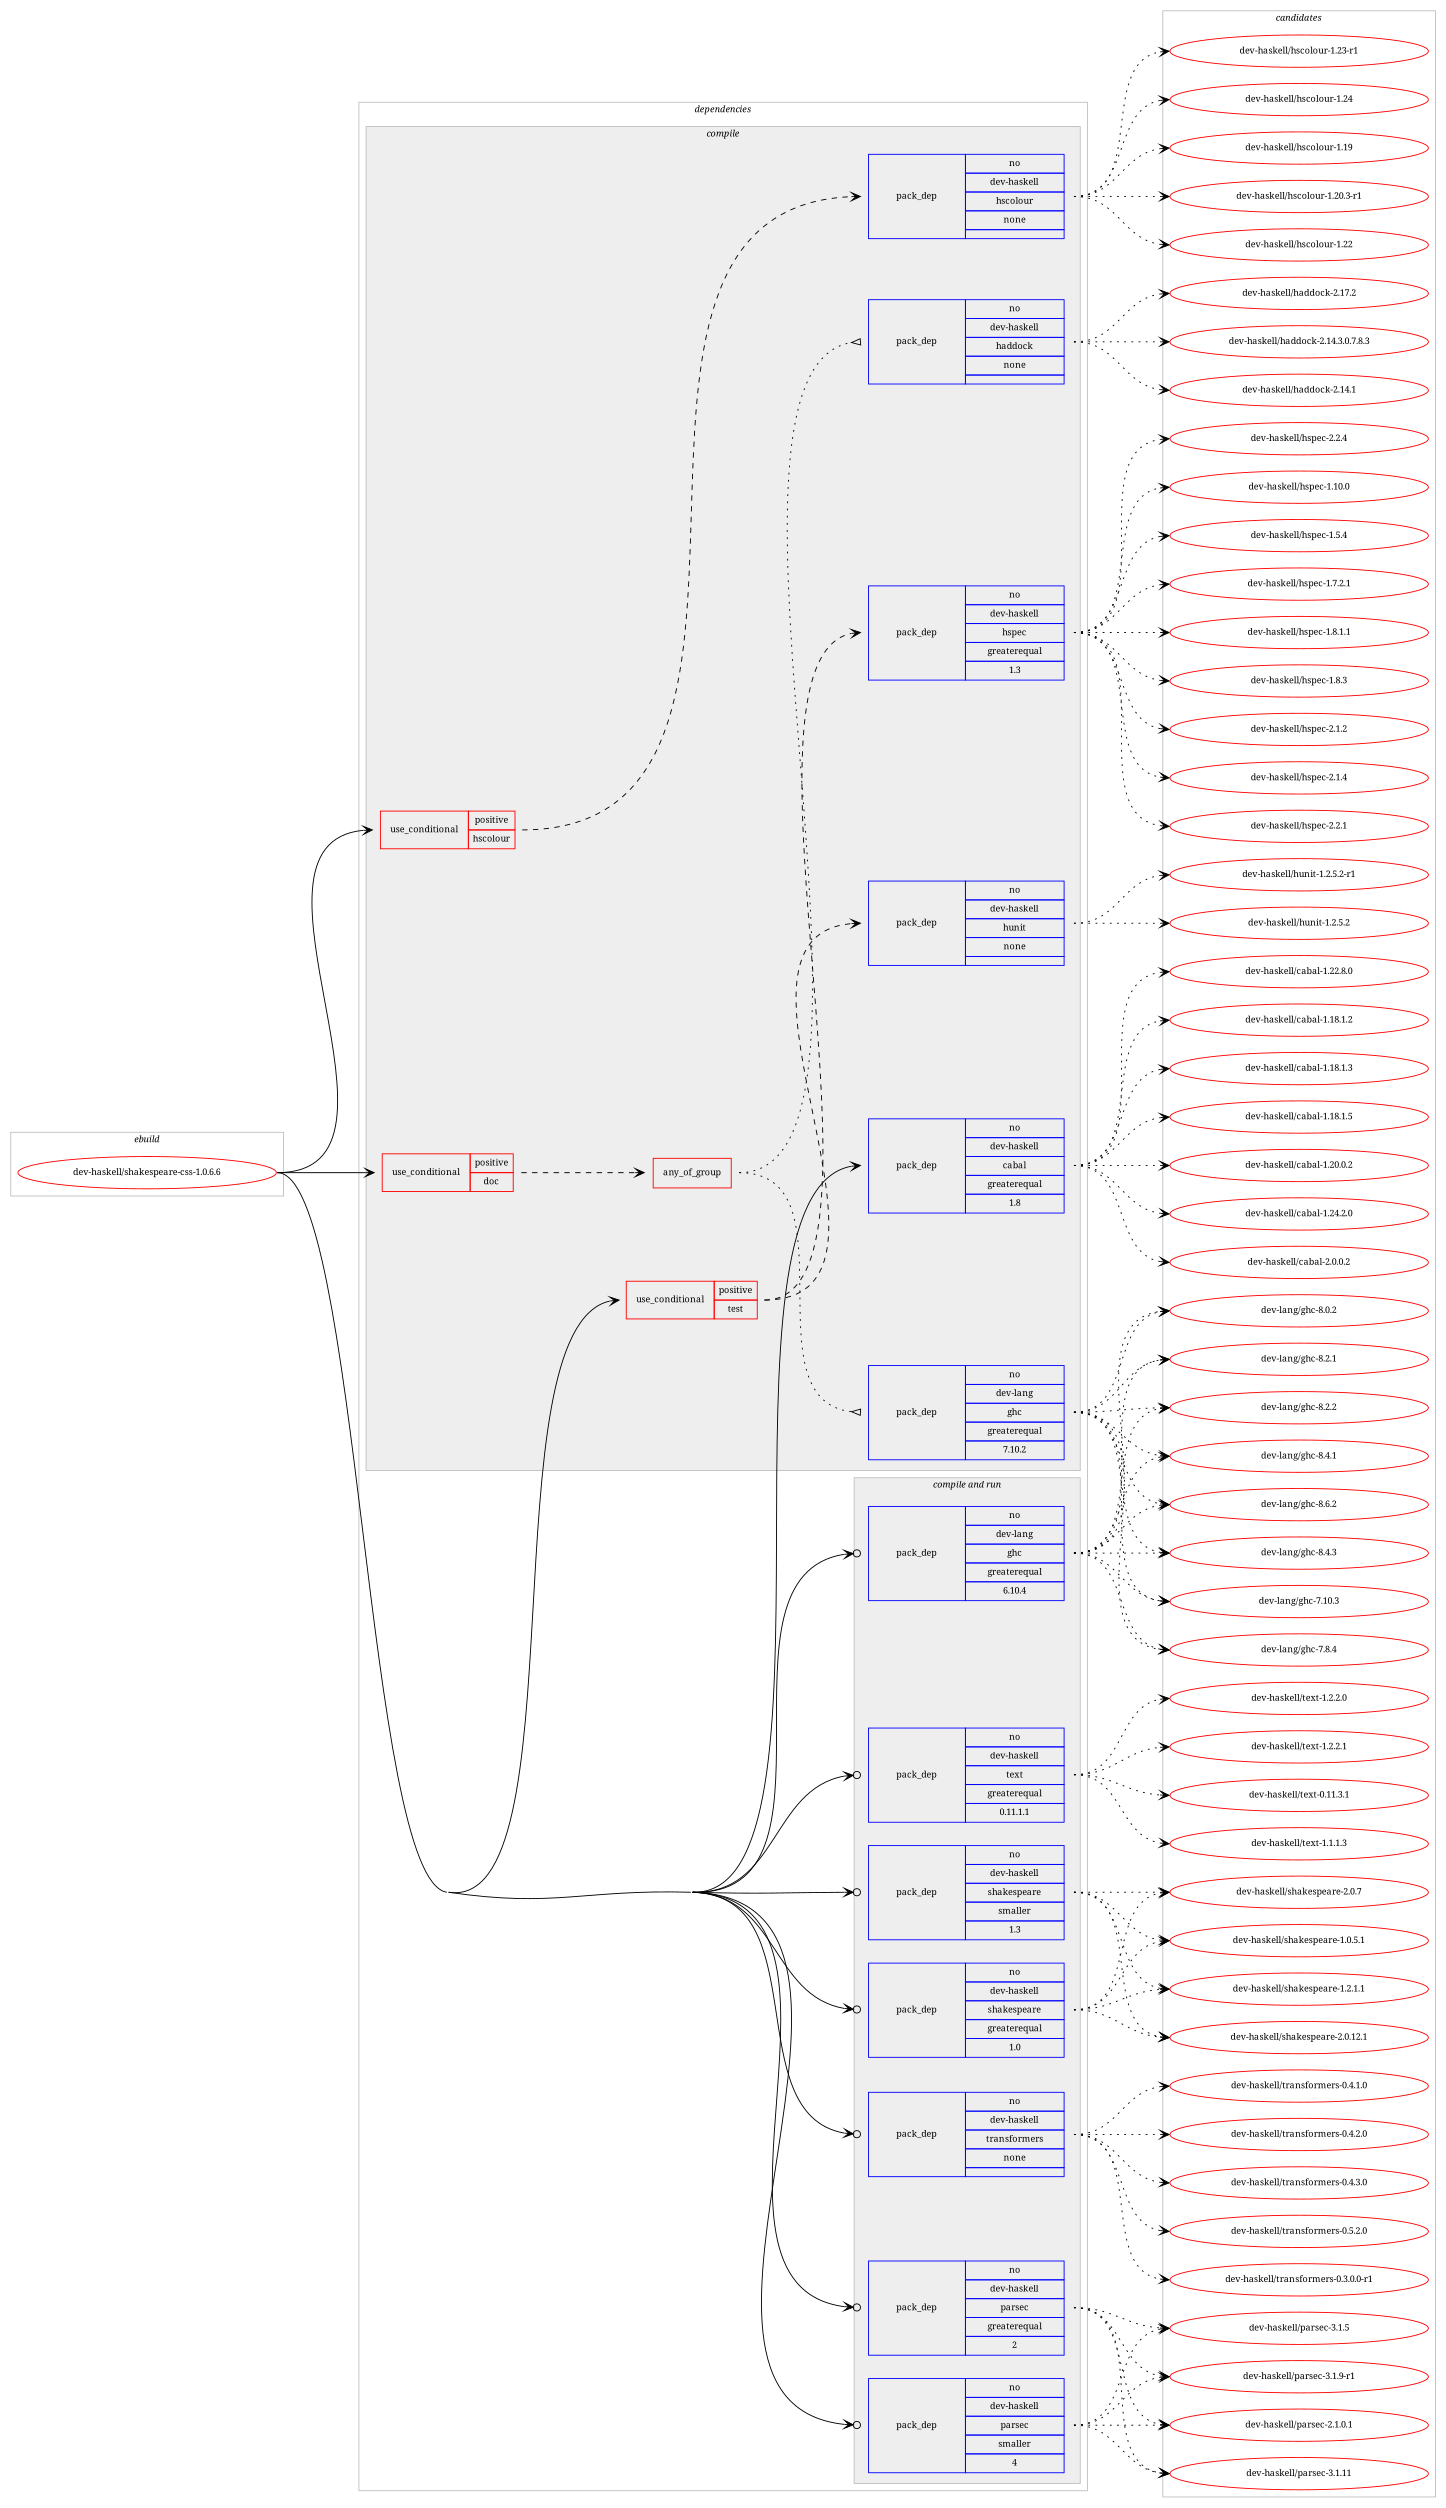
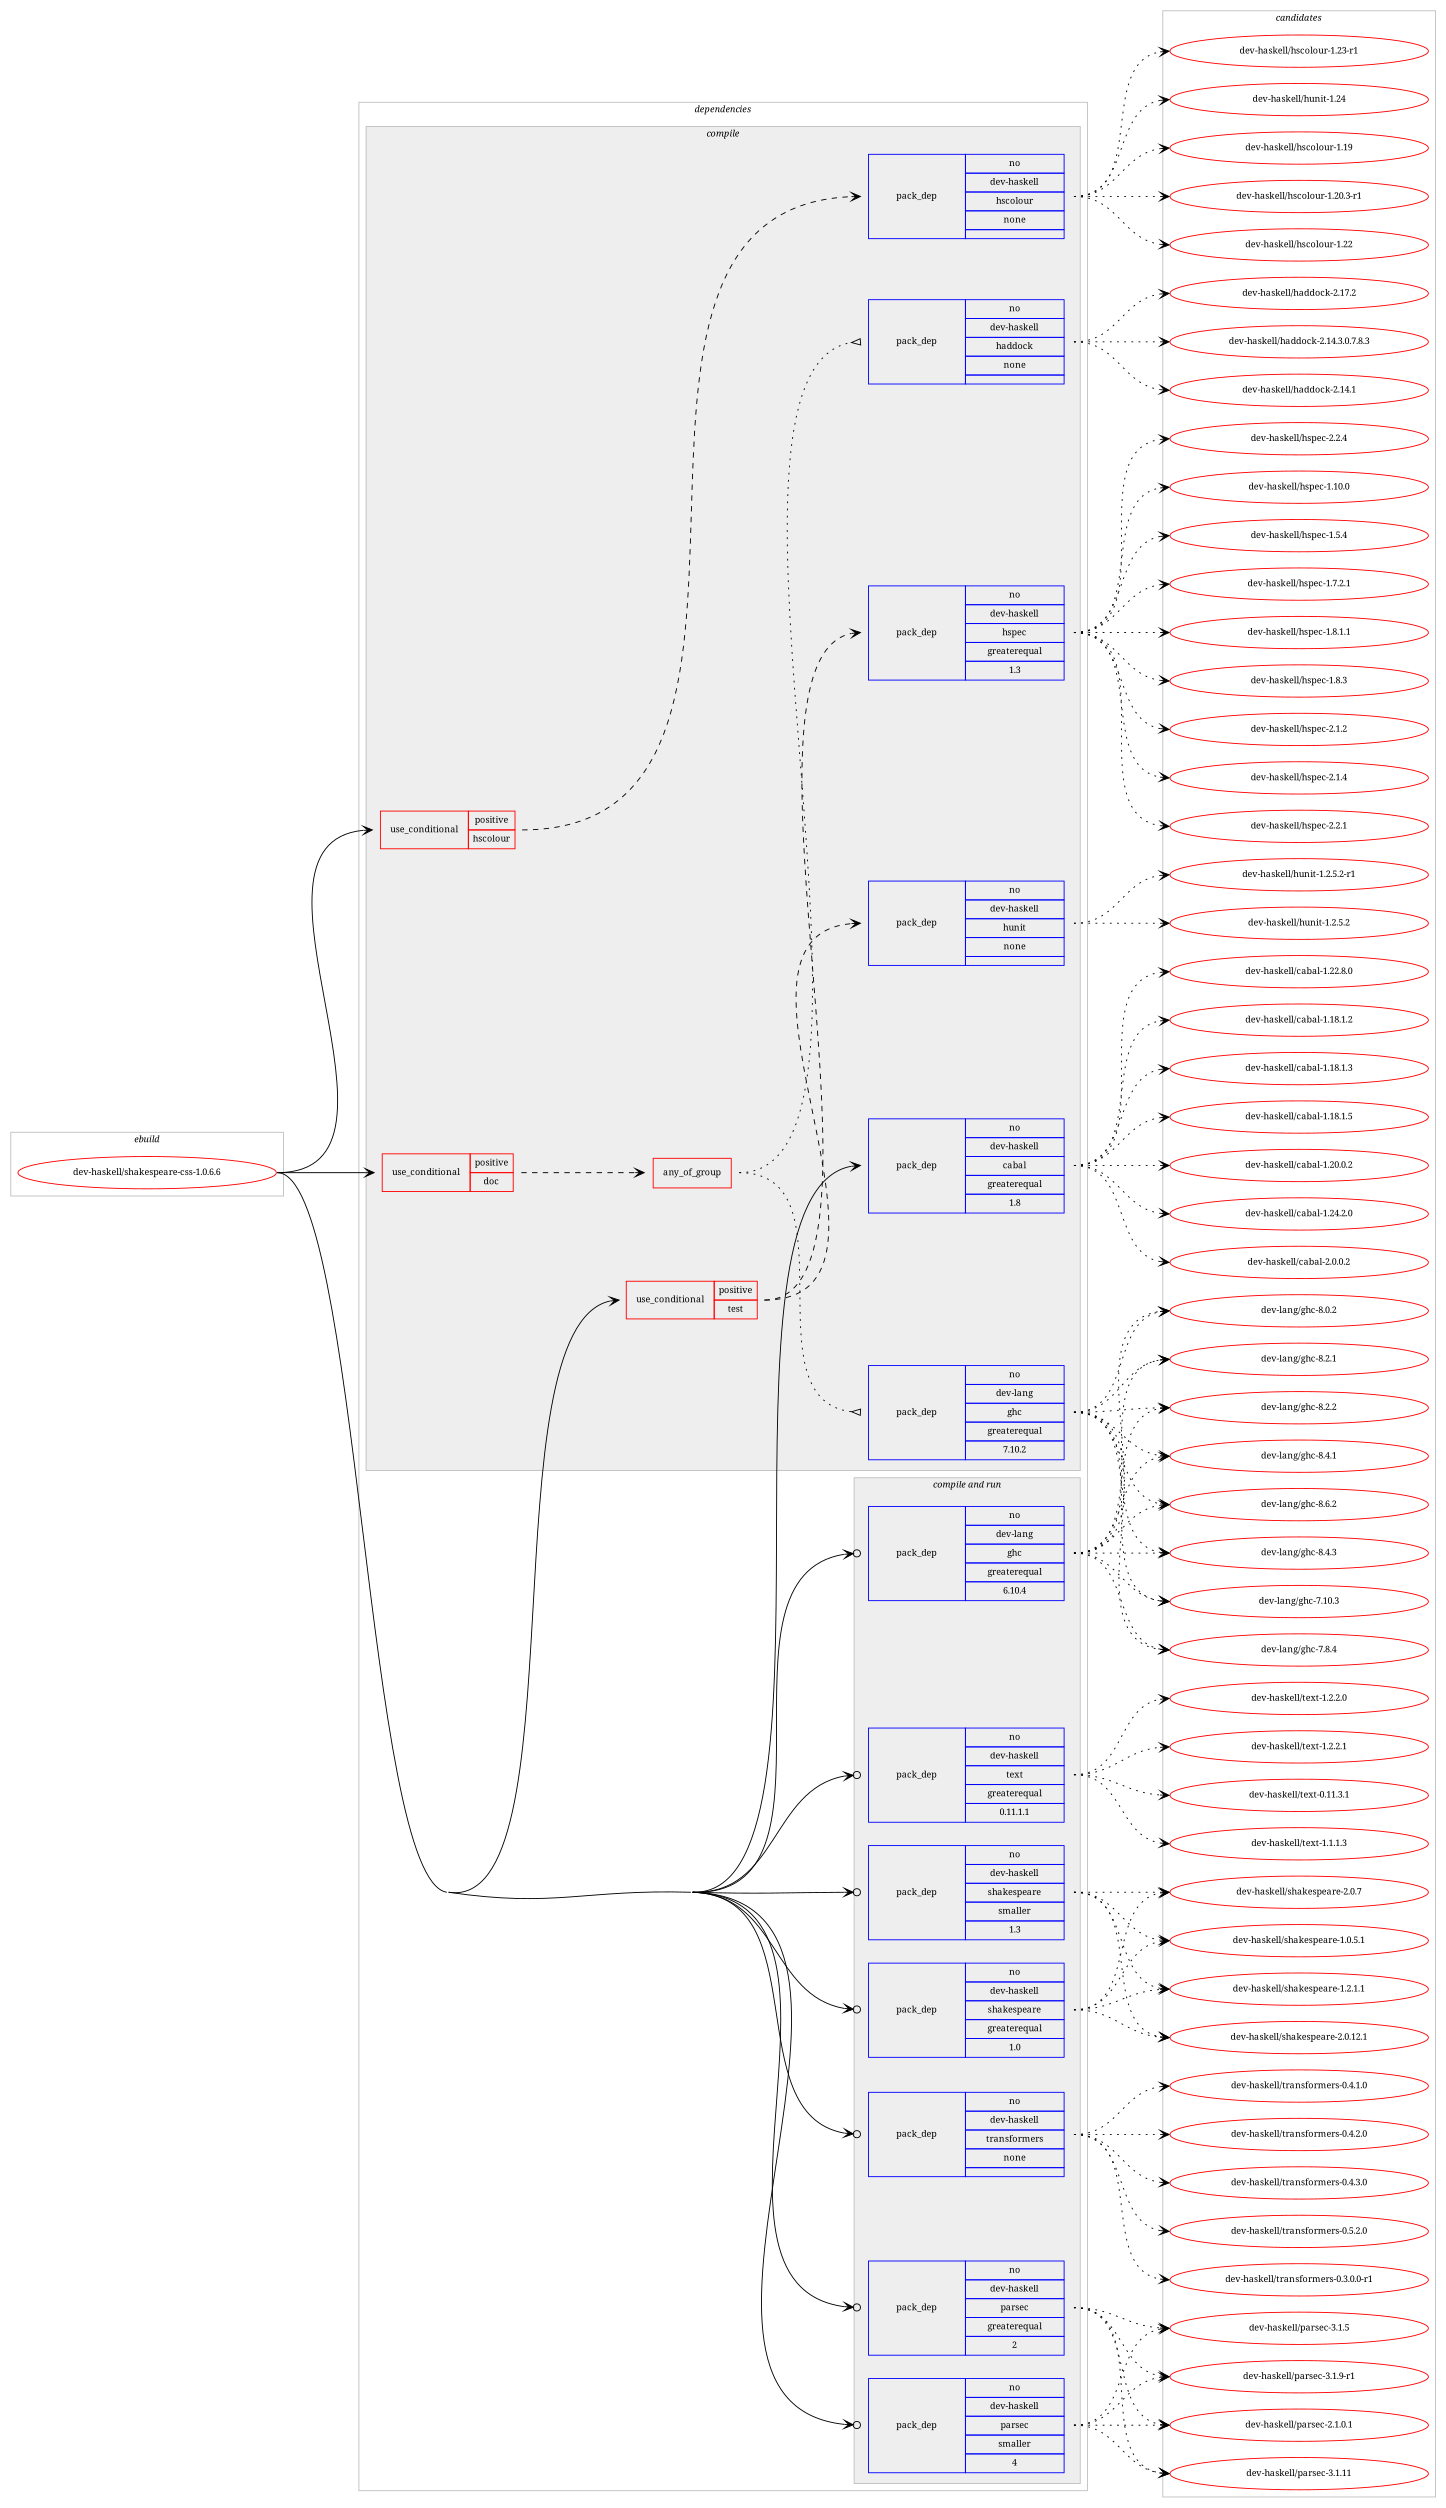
node "dev-haskell/hscolour-1.24": label "dev-haskell/hscolour-1.24" -> "dev-haskell/hunit-1.24"
